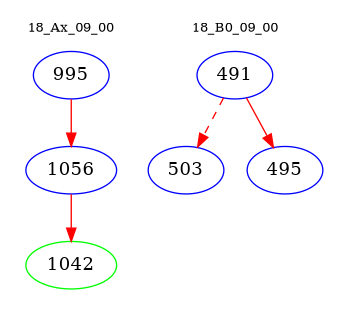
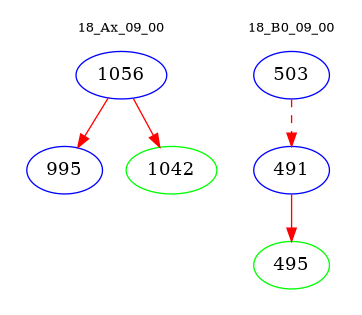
edge "995" -> "1056": reversed
edge "491" -> "503": reversed
node "495": color blue -> green
